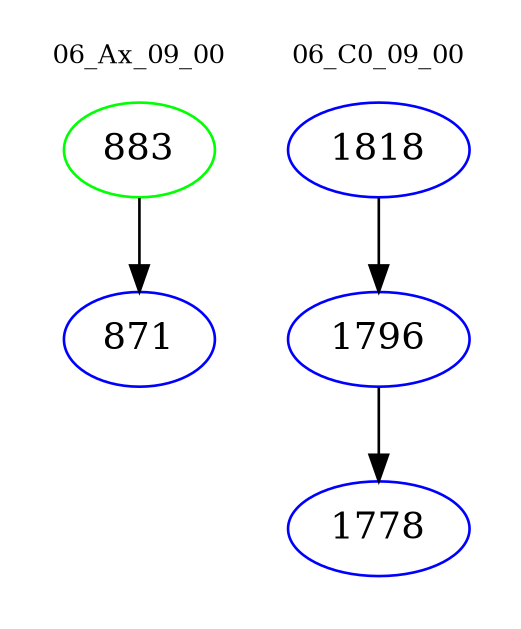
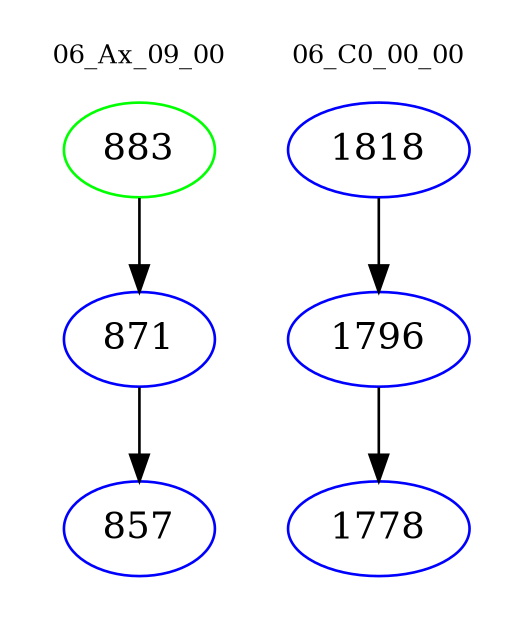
cluster "06_C0_09_00": label "06_C0_09_00" -> "06_C0_00_00"
node "857": added
